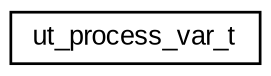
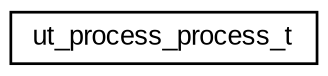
node "ut_process_var_t": label "ut_process_var_t" -> "ut_process_process_t"
